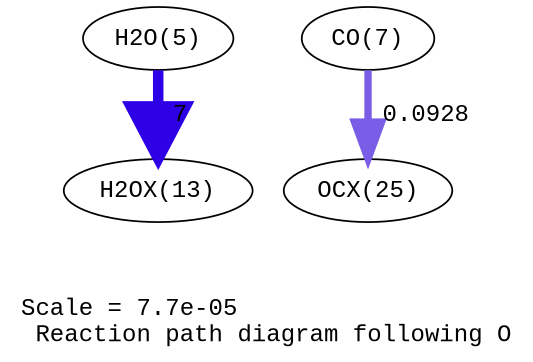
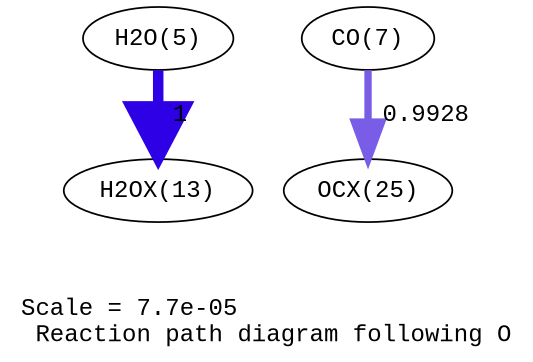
edge "H2O(5)" -> "H2OX(13)": label " 7" -> " 1"
edge "CO(7)" -> "OCX(25)": label " 0.0928" -> " 0.9928"
